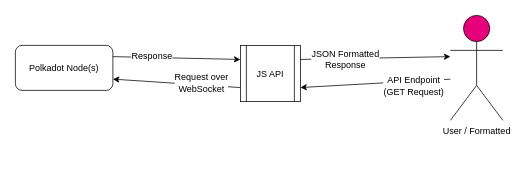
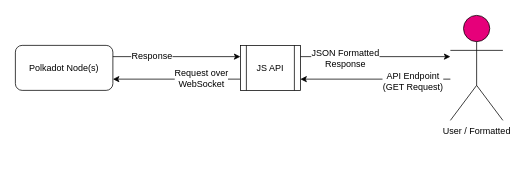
node "JS API": size 60x56 -> 60x45
